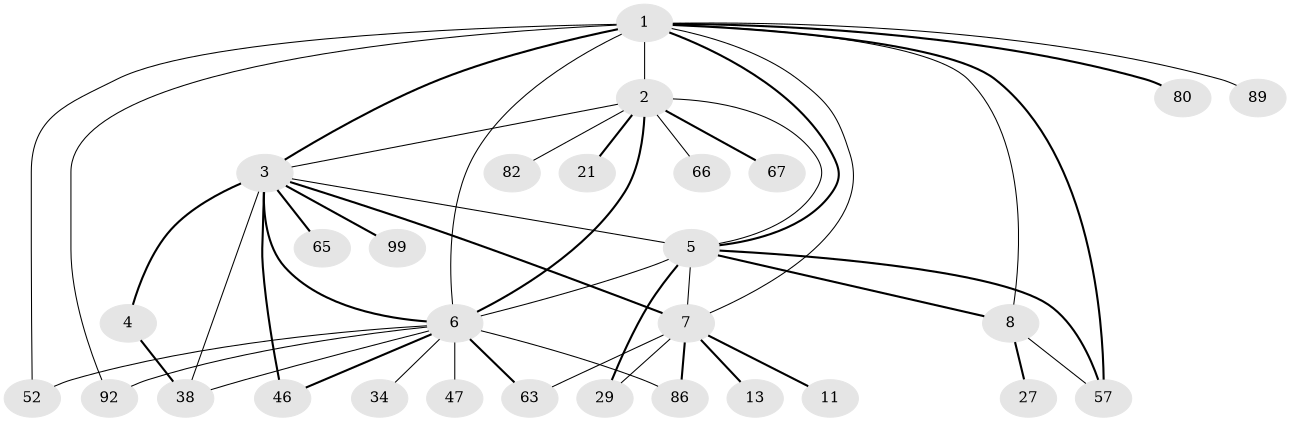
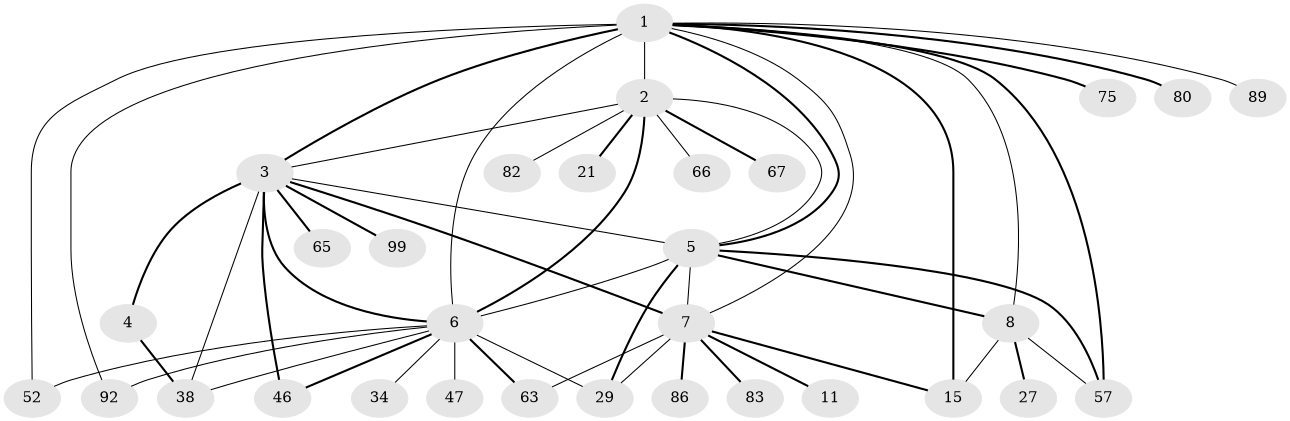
node "75": added
edge "6" -- "86": now "6" -- "29"
node "13": label "13" -> "83"
node "15": added
